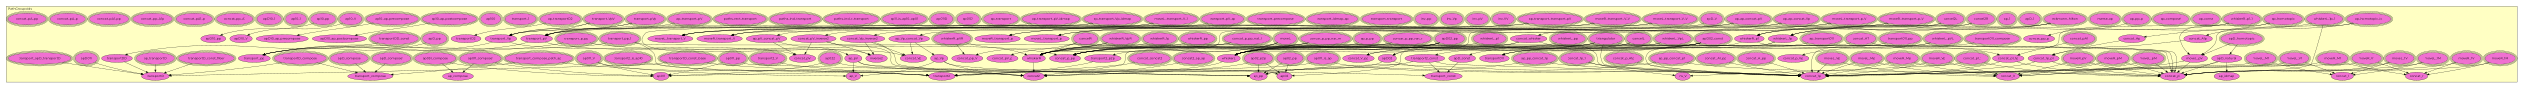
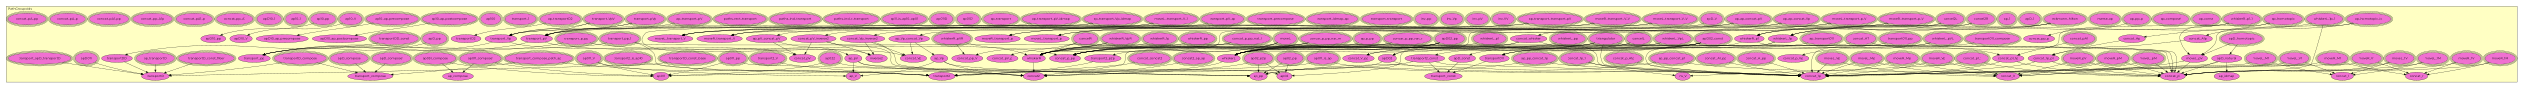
edge "transportD_const_base" -> "transport_const": now "transport011" -> "transport_const"
